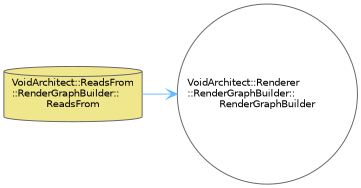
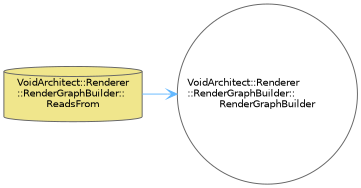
node "VoidArchitect::ReadsFrom ::RenderGraphBuilder:: ReadsFrom": label "VoidArchitect::ReadsFrom ::RenderGraphBuilder:: ReadsFrom" -> "VoidArchitect::Renderer ::RenderGraphBuilder:: ReadsFrom"
